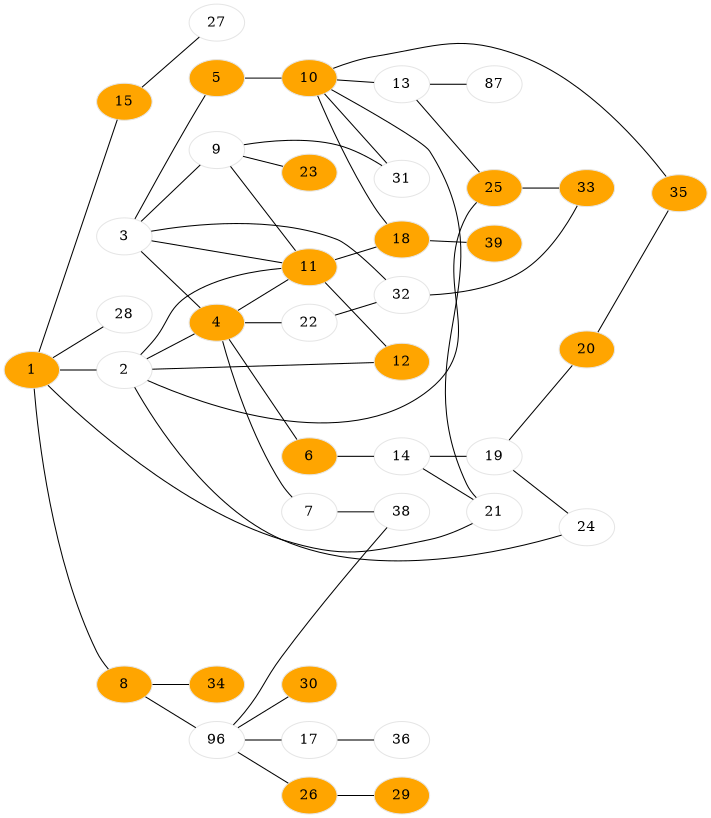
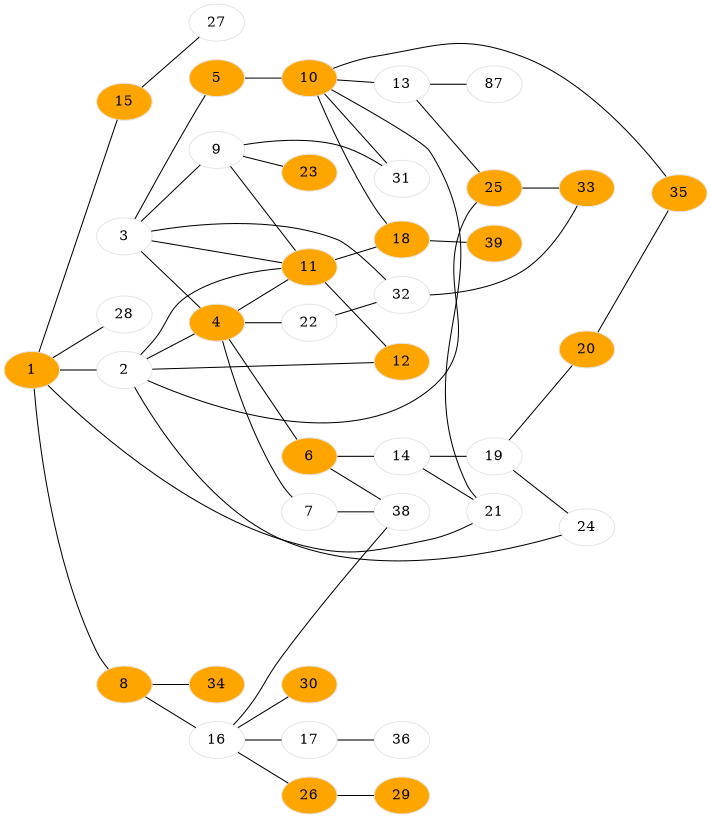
edge "6" -- "38": added
node "96": label "96" -> "16"
